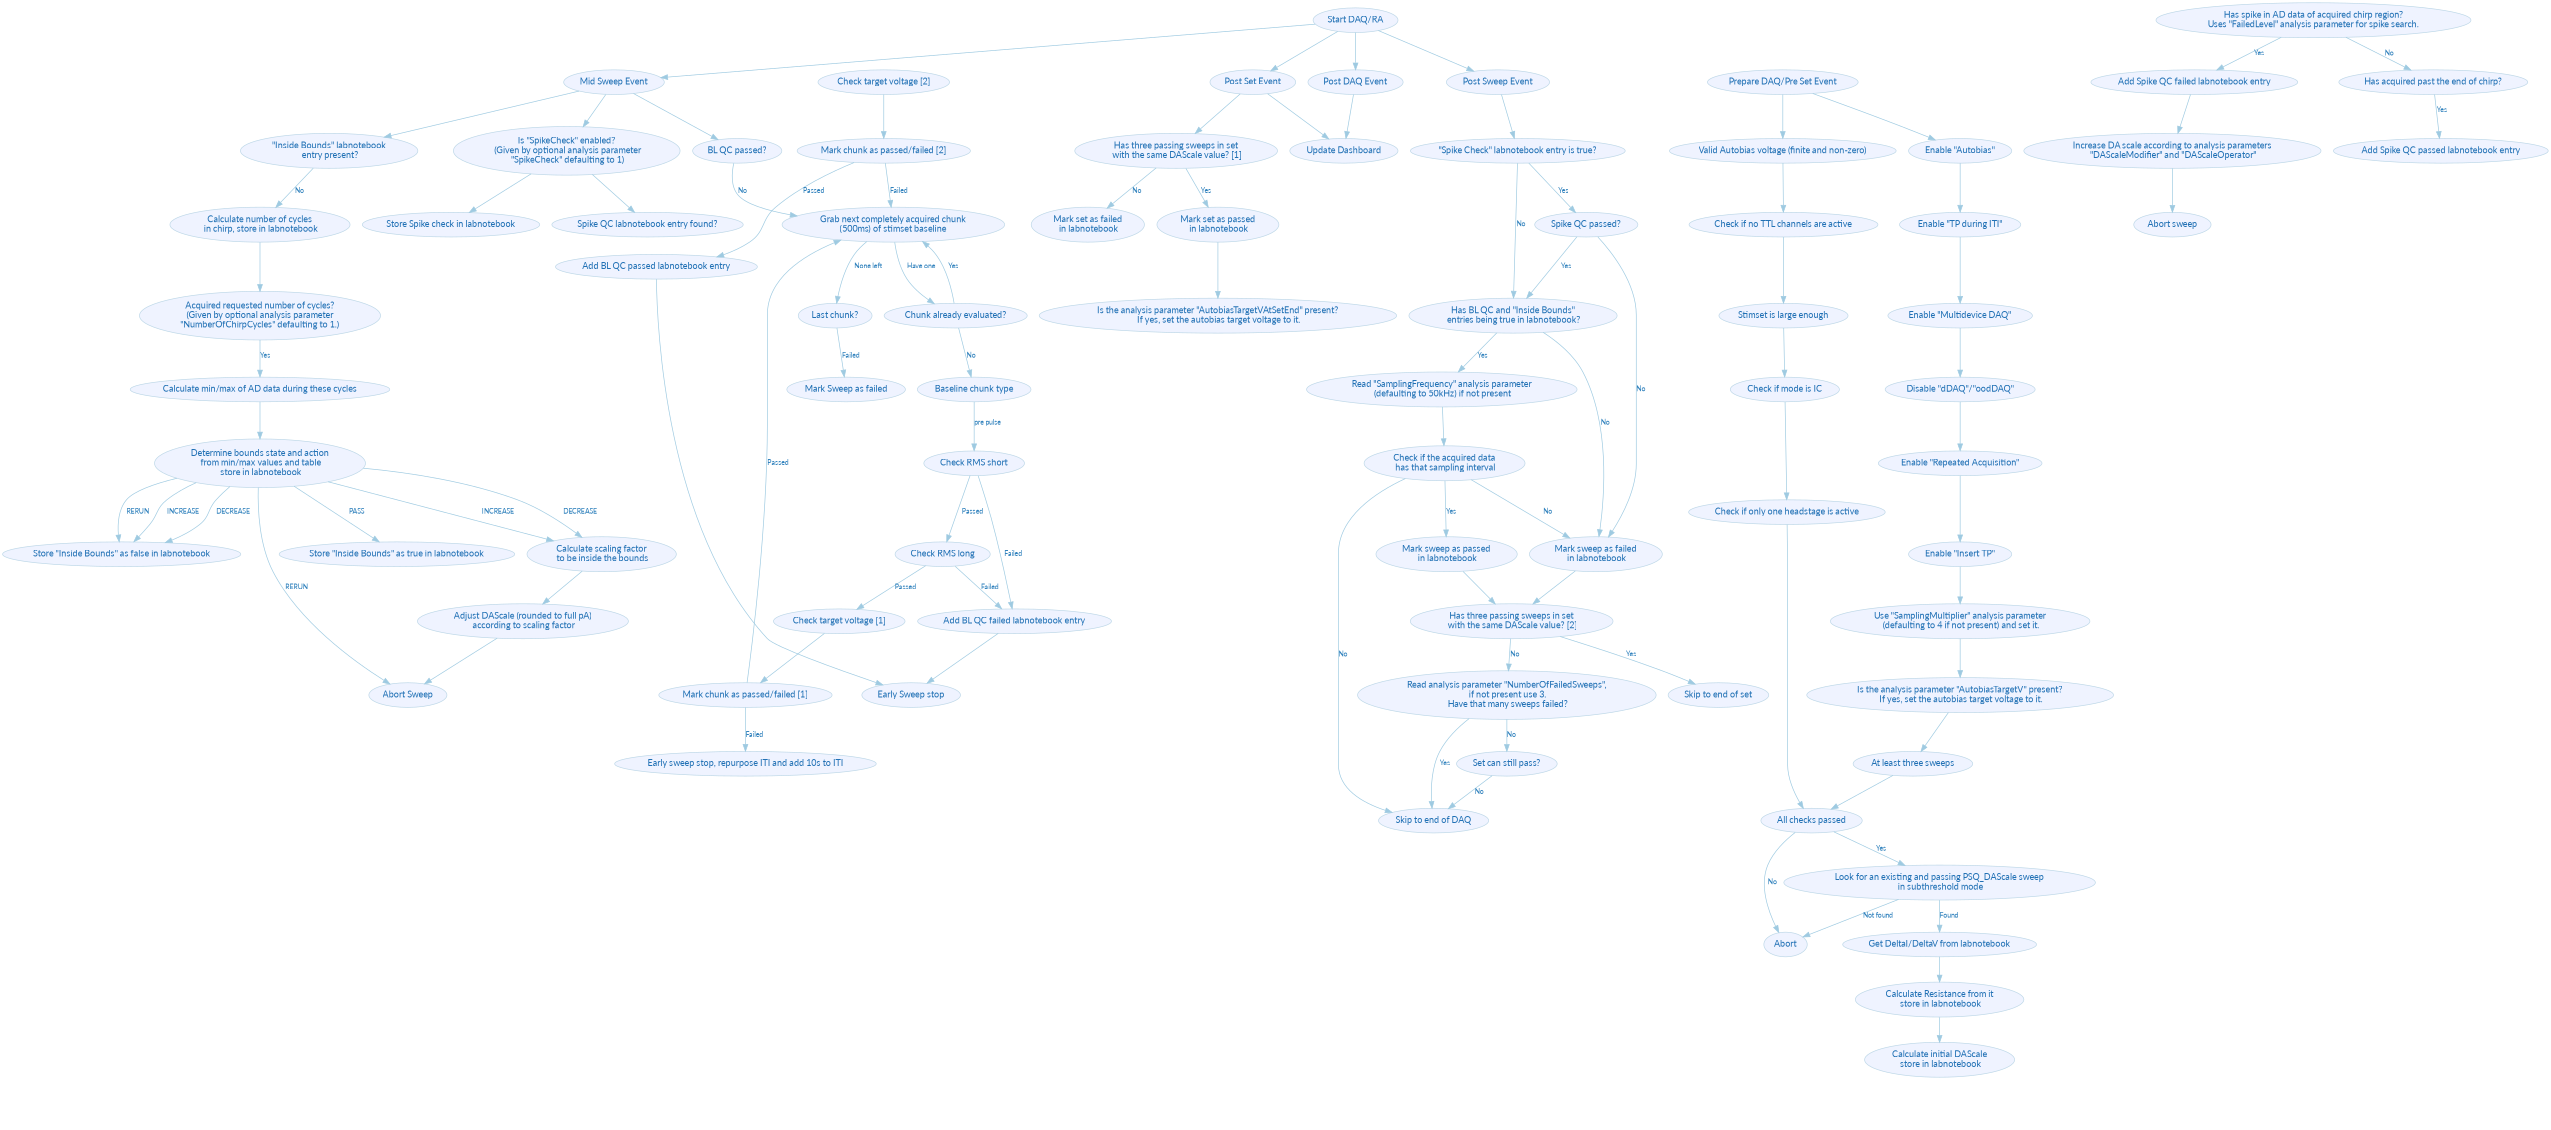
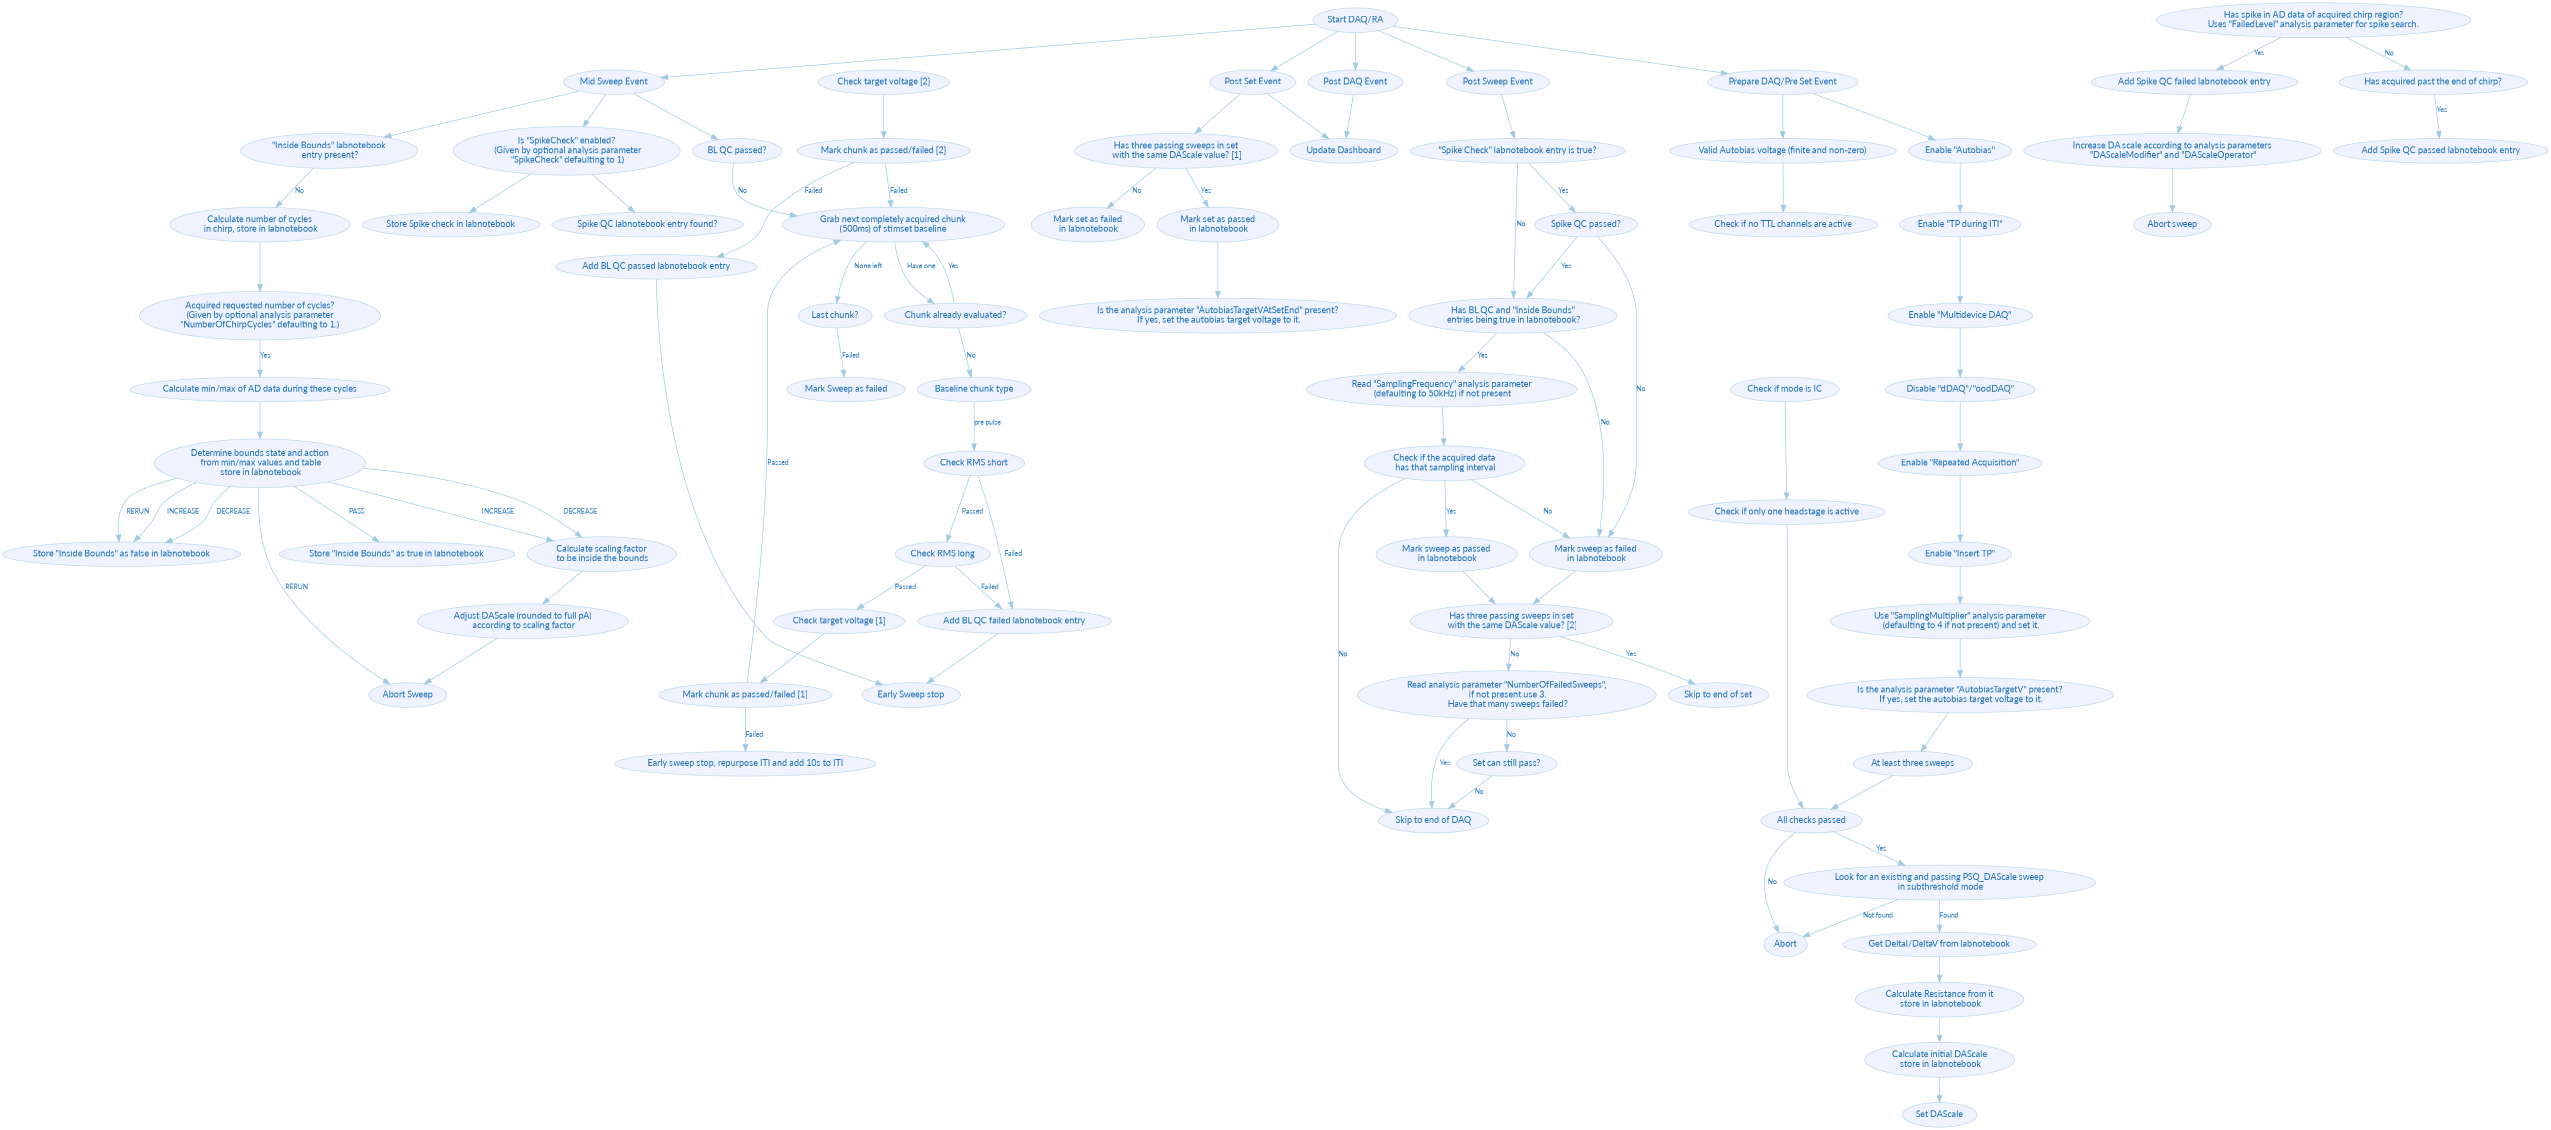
edge "Start DAQ/RA" -> "Prepare DAQ/Pre Set Event": added
edge "Mark chunk as passed/failed [2]" -> "Add BL QC passed labnotebook entry": label "Passed" -> "Failed"
node "Stimset is large enough": removed
node "Set DAScale": added
